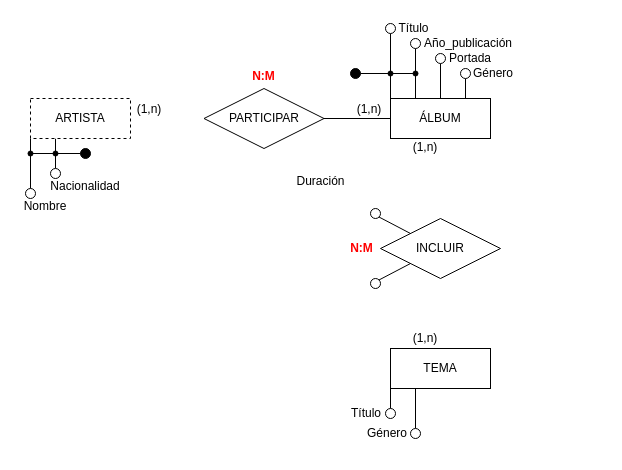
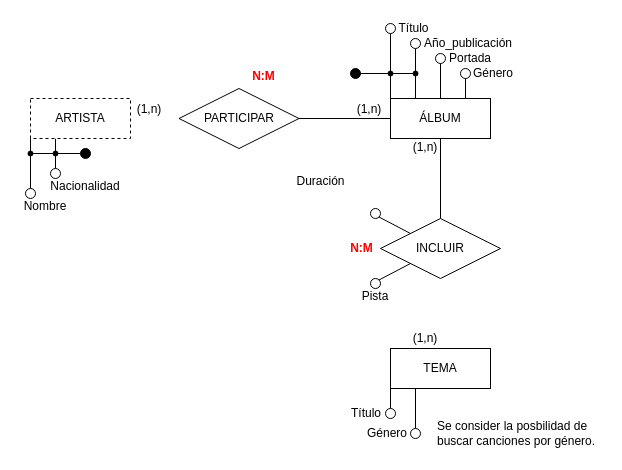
node "PARTICIPAR": moved (264, 119) -> (239, 119)
edge "ÁLBUM" -- "INCLUIR": added
node "Pista": added
node "Se consider la posbilidad de buscar canciones por género.": added
